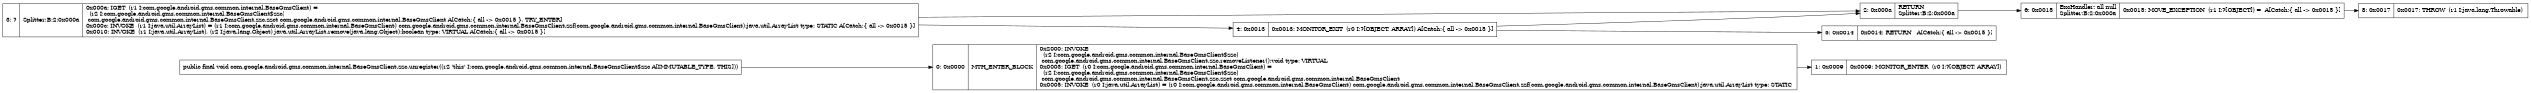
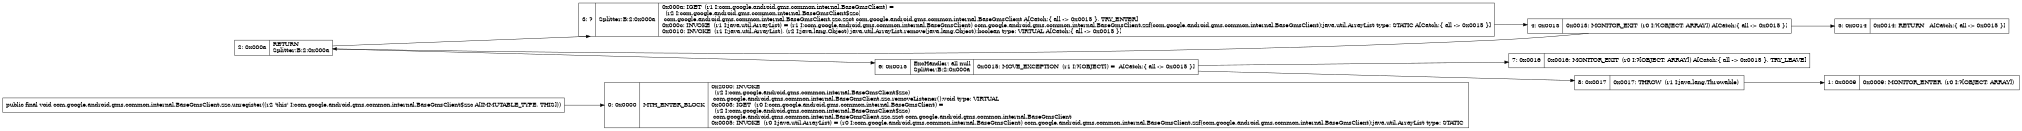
edge "3: ?" -> "2: 0x000a": reversed
node "7: 0x0016": added
edge "0: 0x0000" -> "1: 0x0009": now "8: 0x0017" -> "1: 0x0009"
